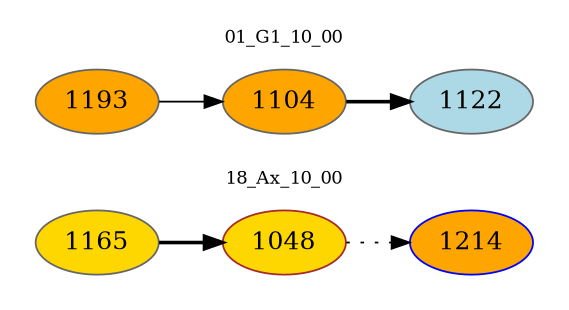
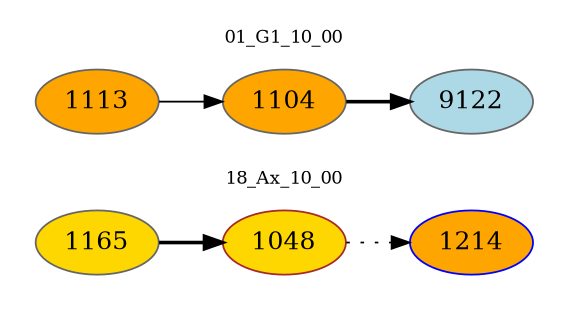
node "1193": label "1193" -> "1113"
node "1122": label "1122" -> "9122"
